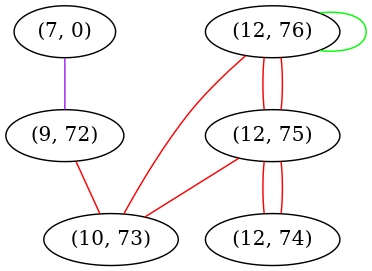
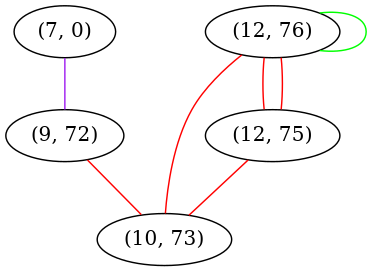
node "(12, 74)": removed
